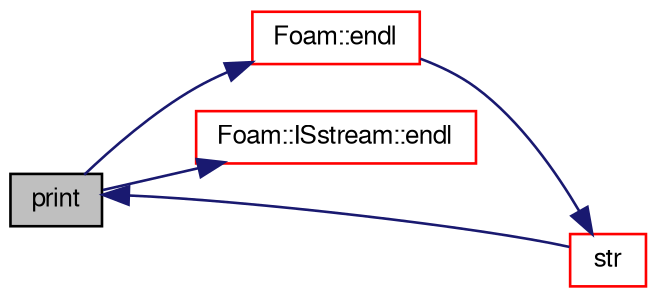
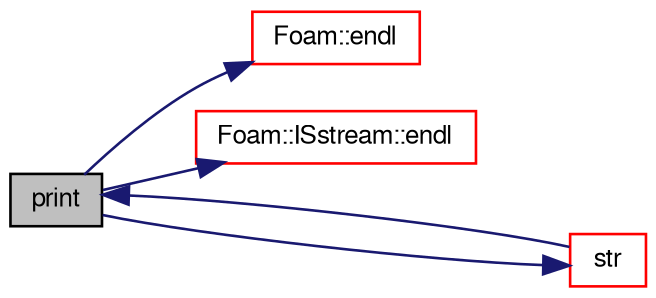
edge "Foam::endl" -> "str": now "print" -> "str"
